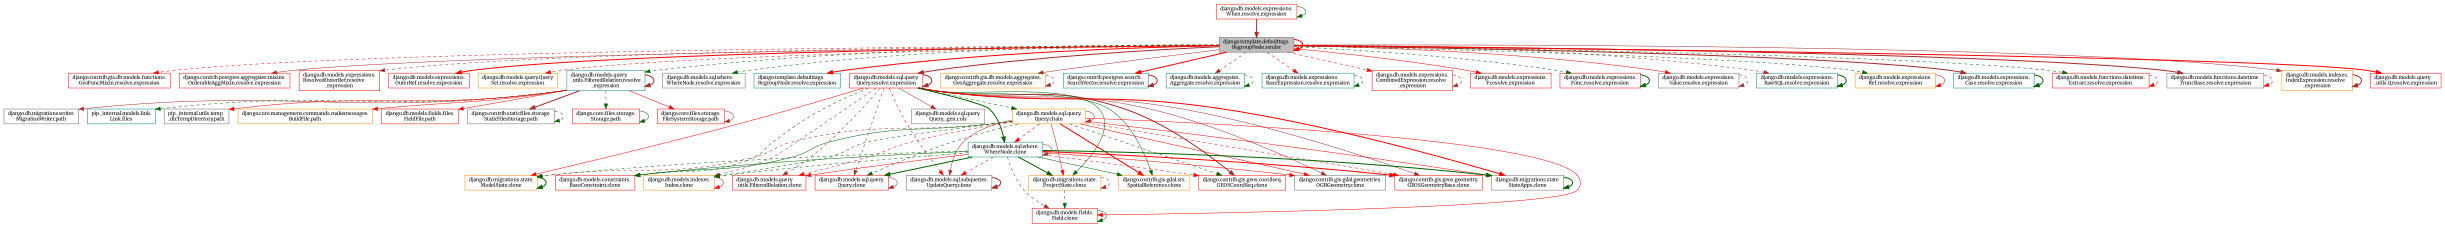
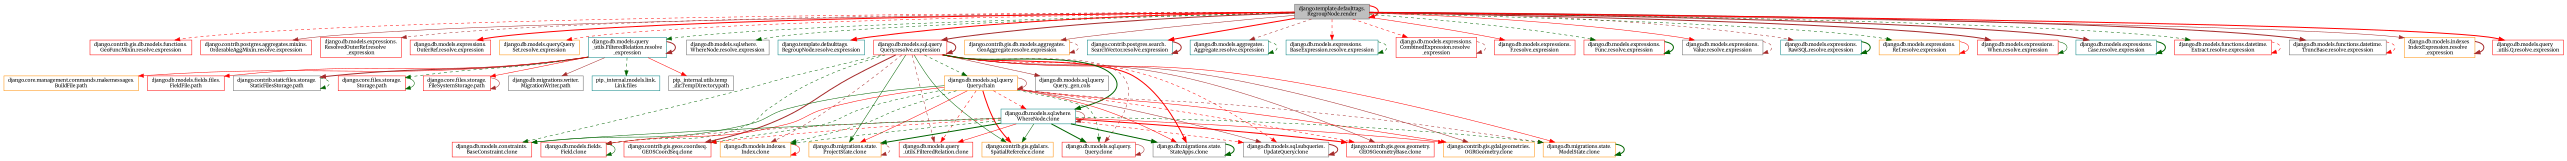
edge "django.db.models.expressions. When.resolve_expression" -> "django.template.defaulttags. RegroupNode.render": reversed
node "django.contrib.gis.gdal.geometries. OGRGeometry.clone": color gray40 -> darkorange
edge "django.db.migrations.state. ProjectState.clone" -> "django.db.models.fields. Field.clone": now "django.db.models.sql.query. Query.resolve_expression" -> "django.db.models.fields. Field.clone"
